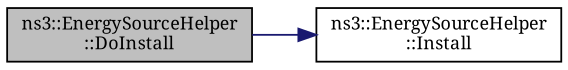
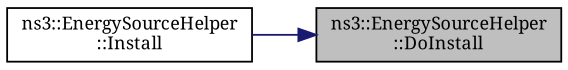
edge "ns3::EnergySourceHelper ::DoInstall" -> "ns3::EnergySourceHelper ::Install": reversed
